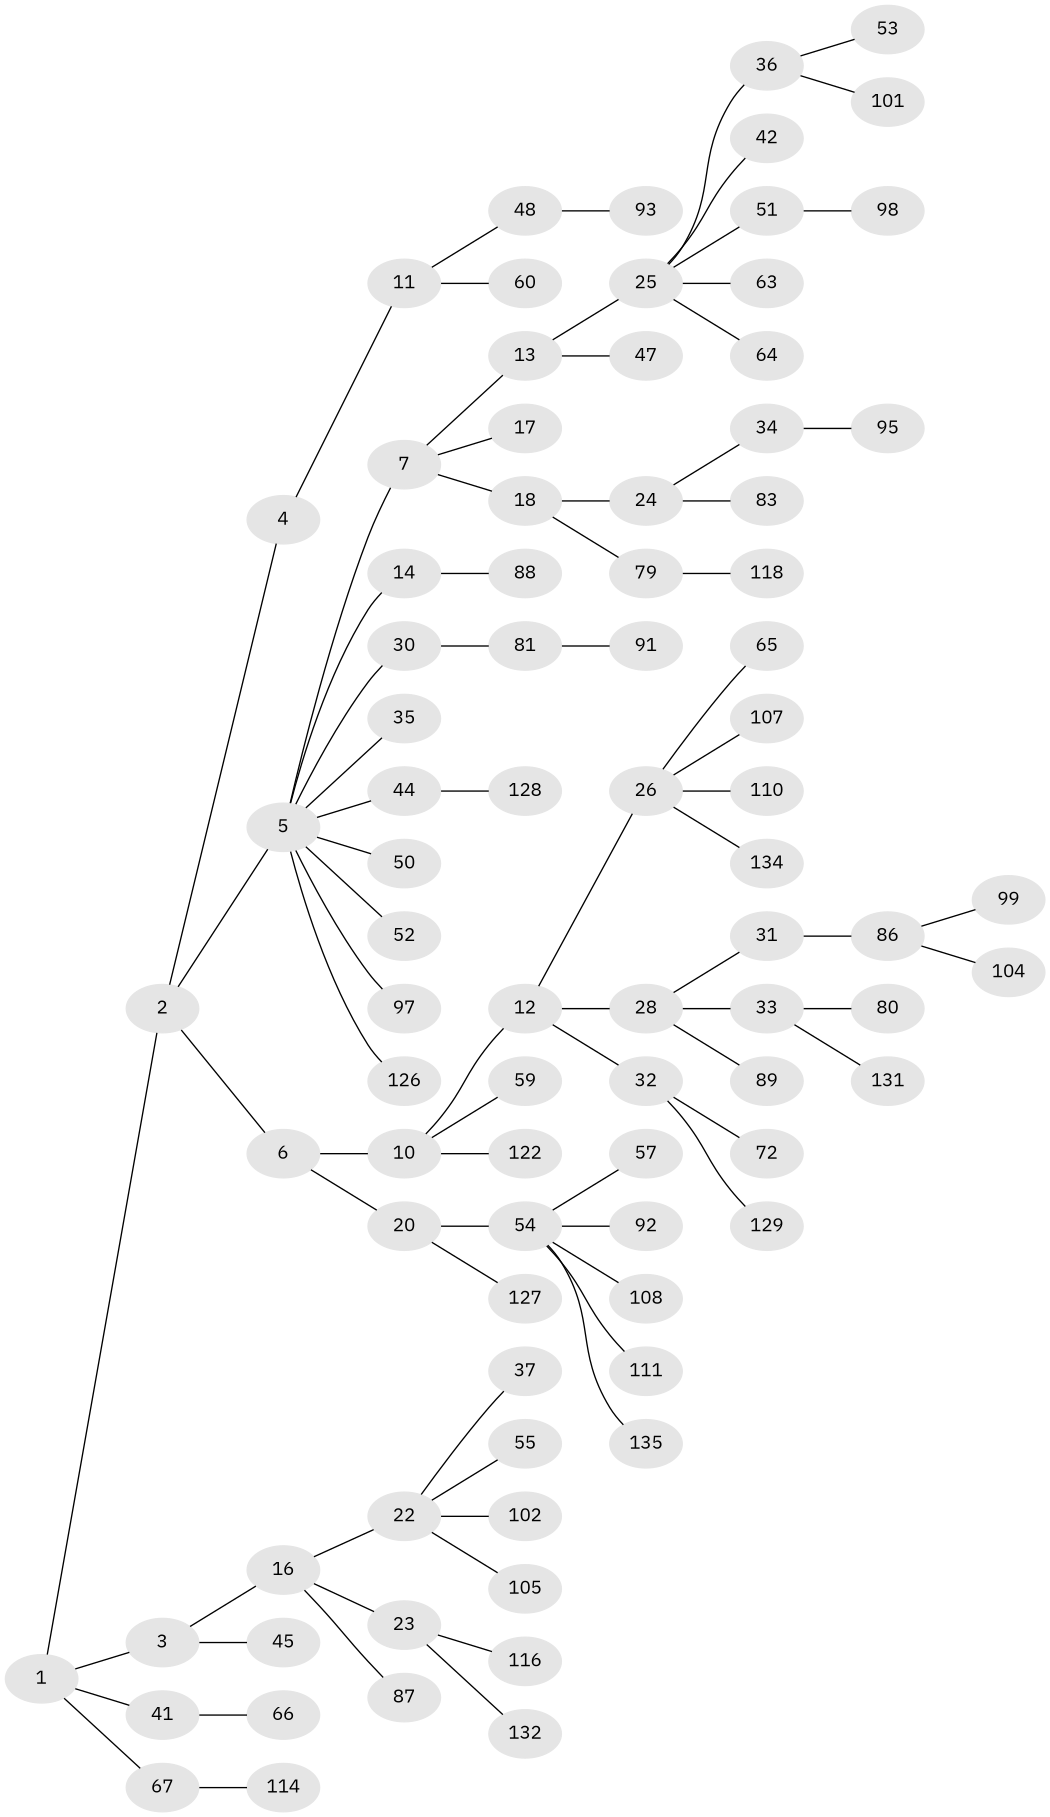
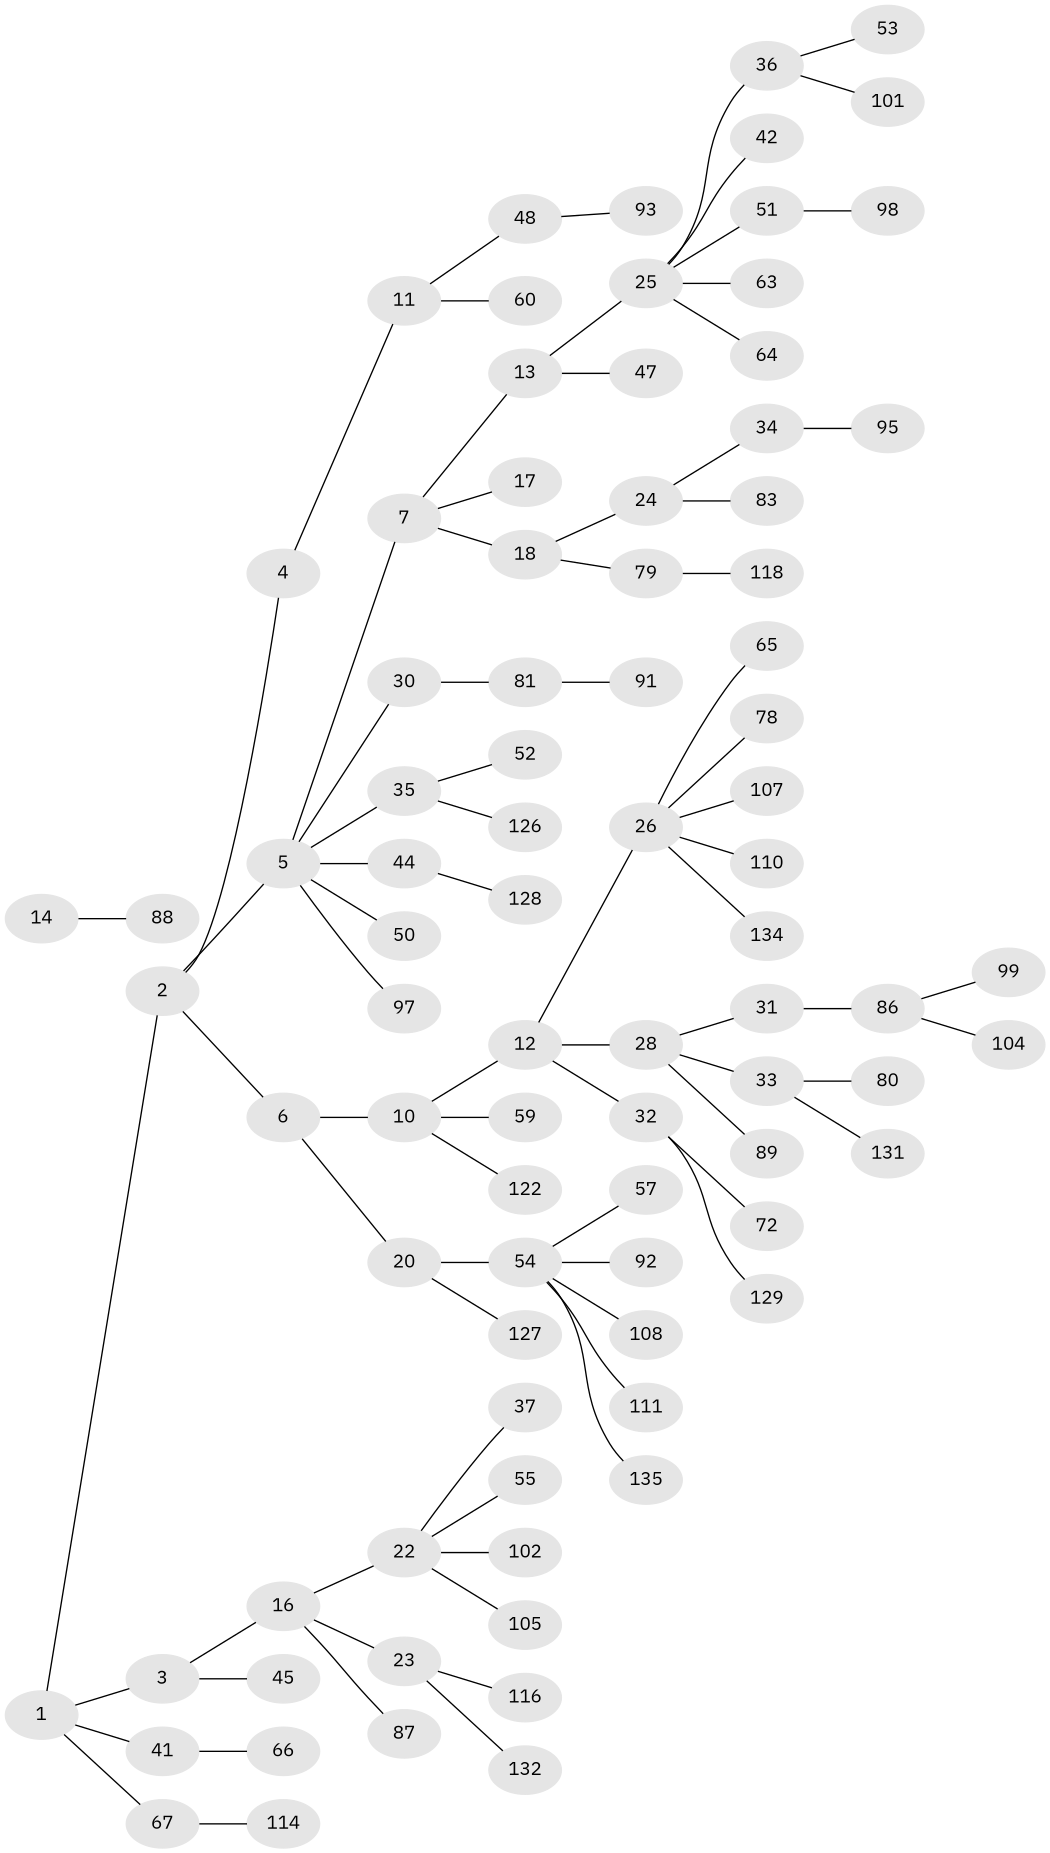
edge "14" -- "5": removed
node "78": added
edge "5" -- "52": now "35" -- "52"
edge "5" -- "126": now "35" -- "126"
